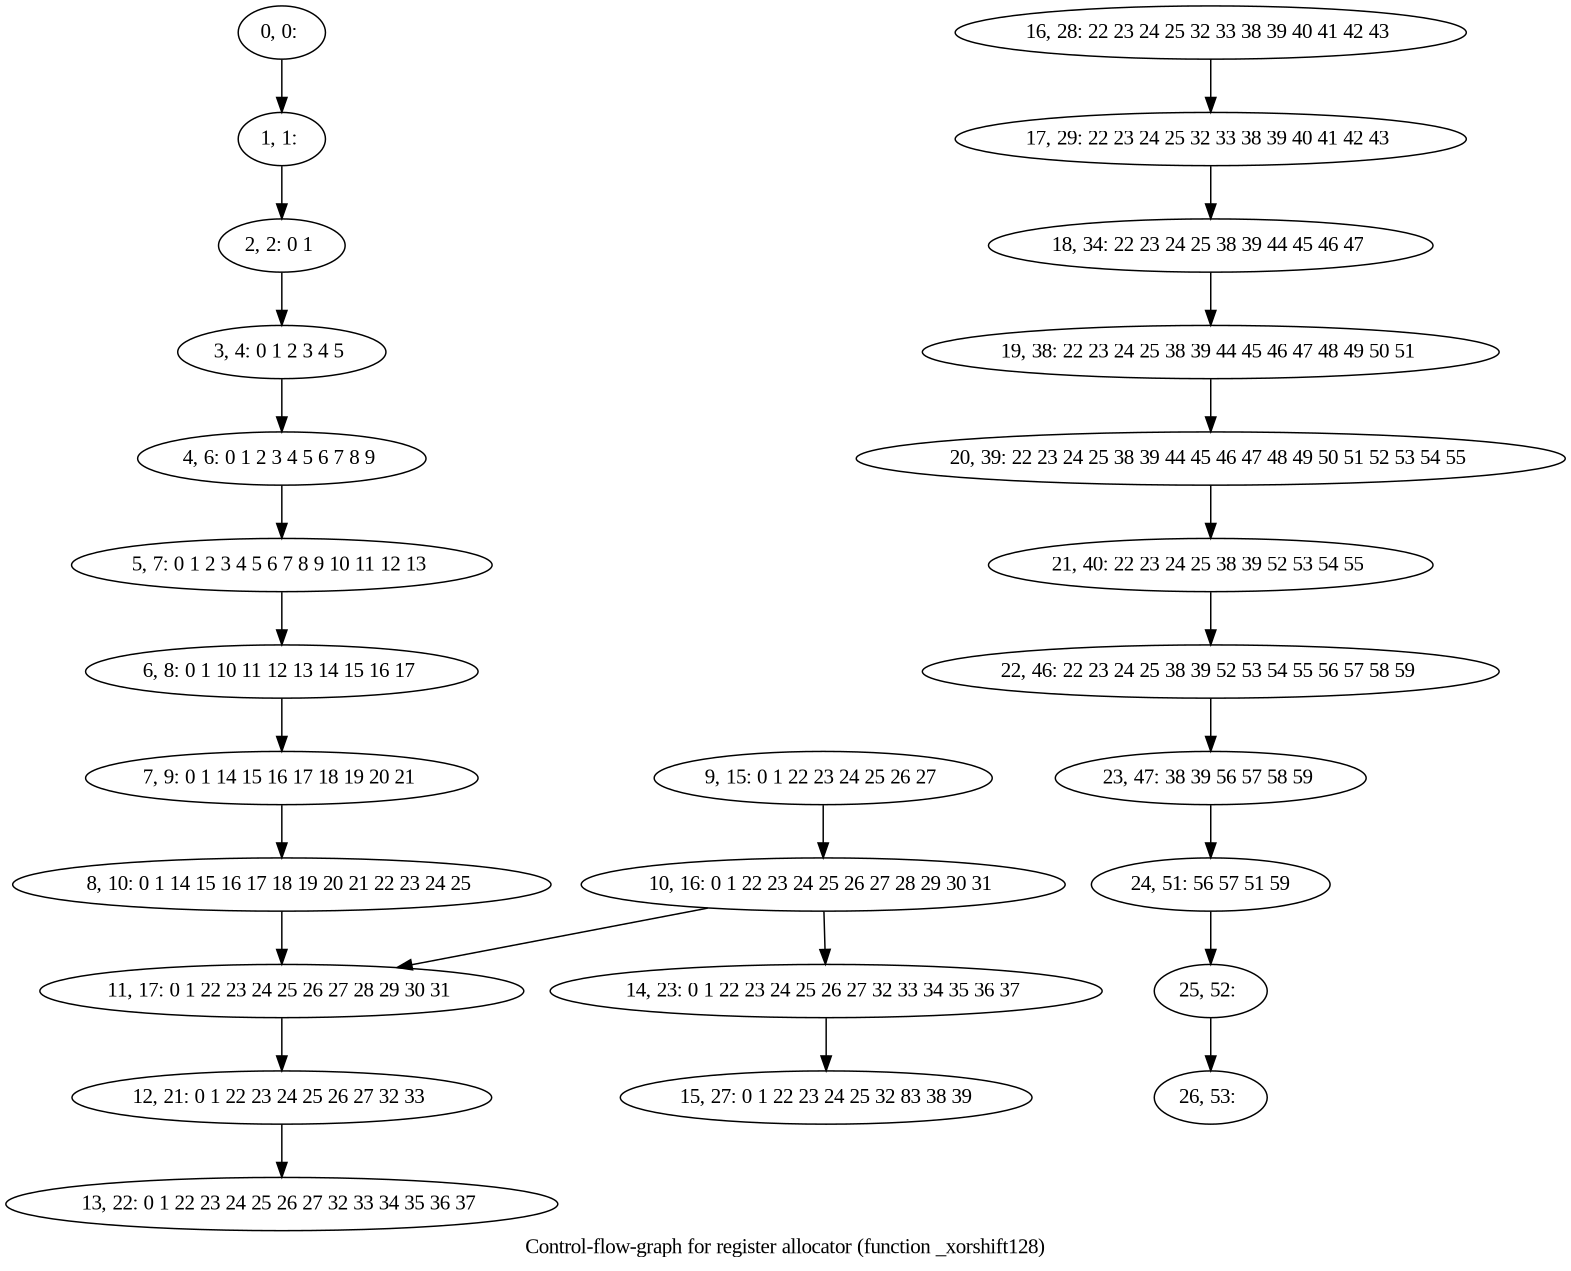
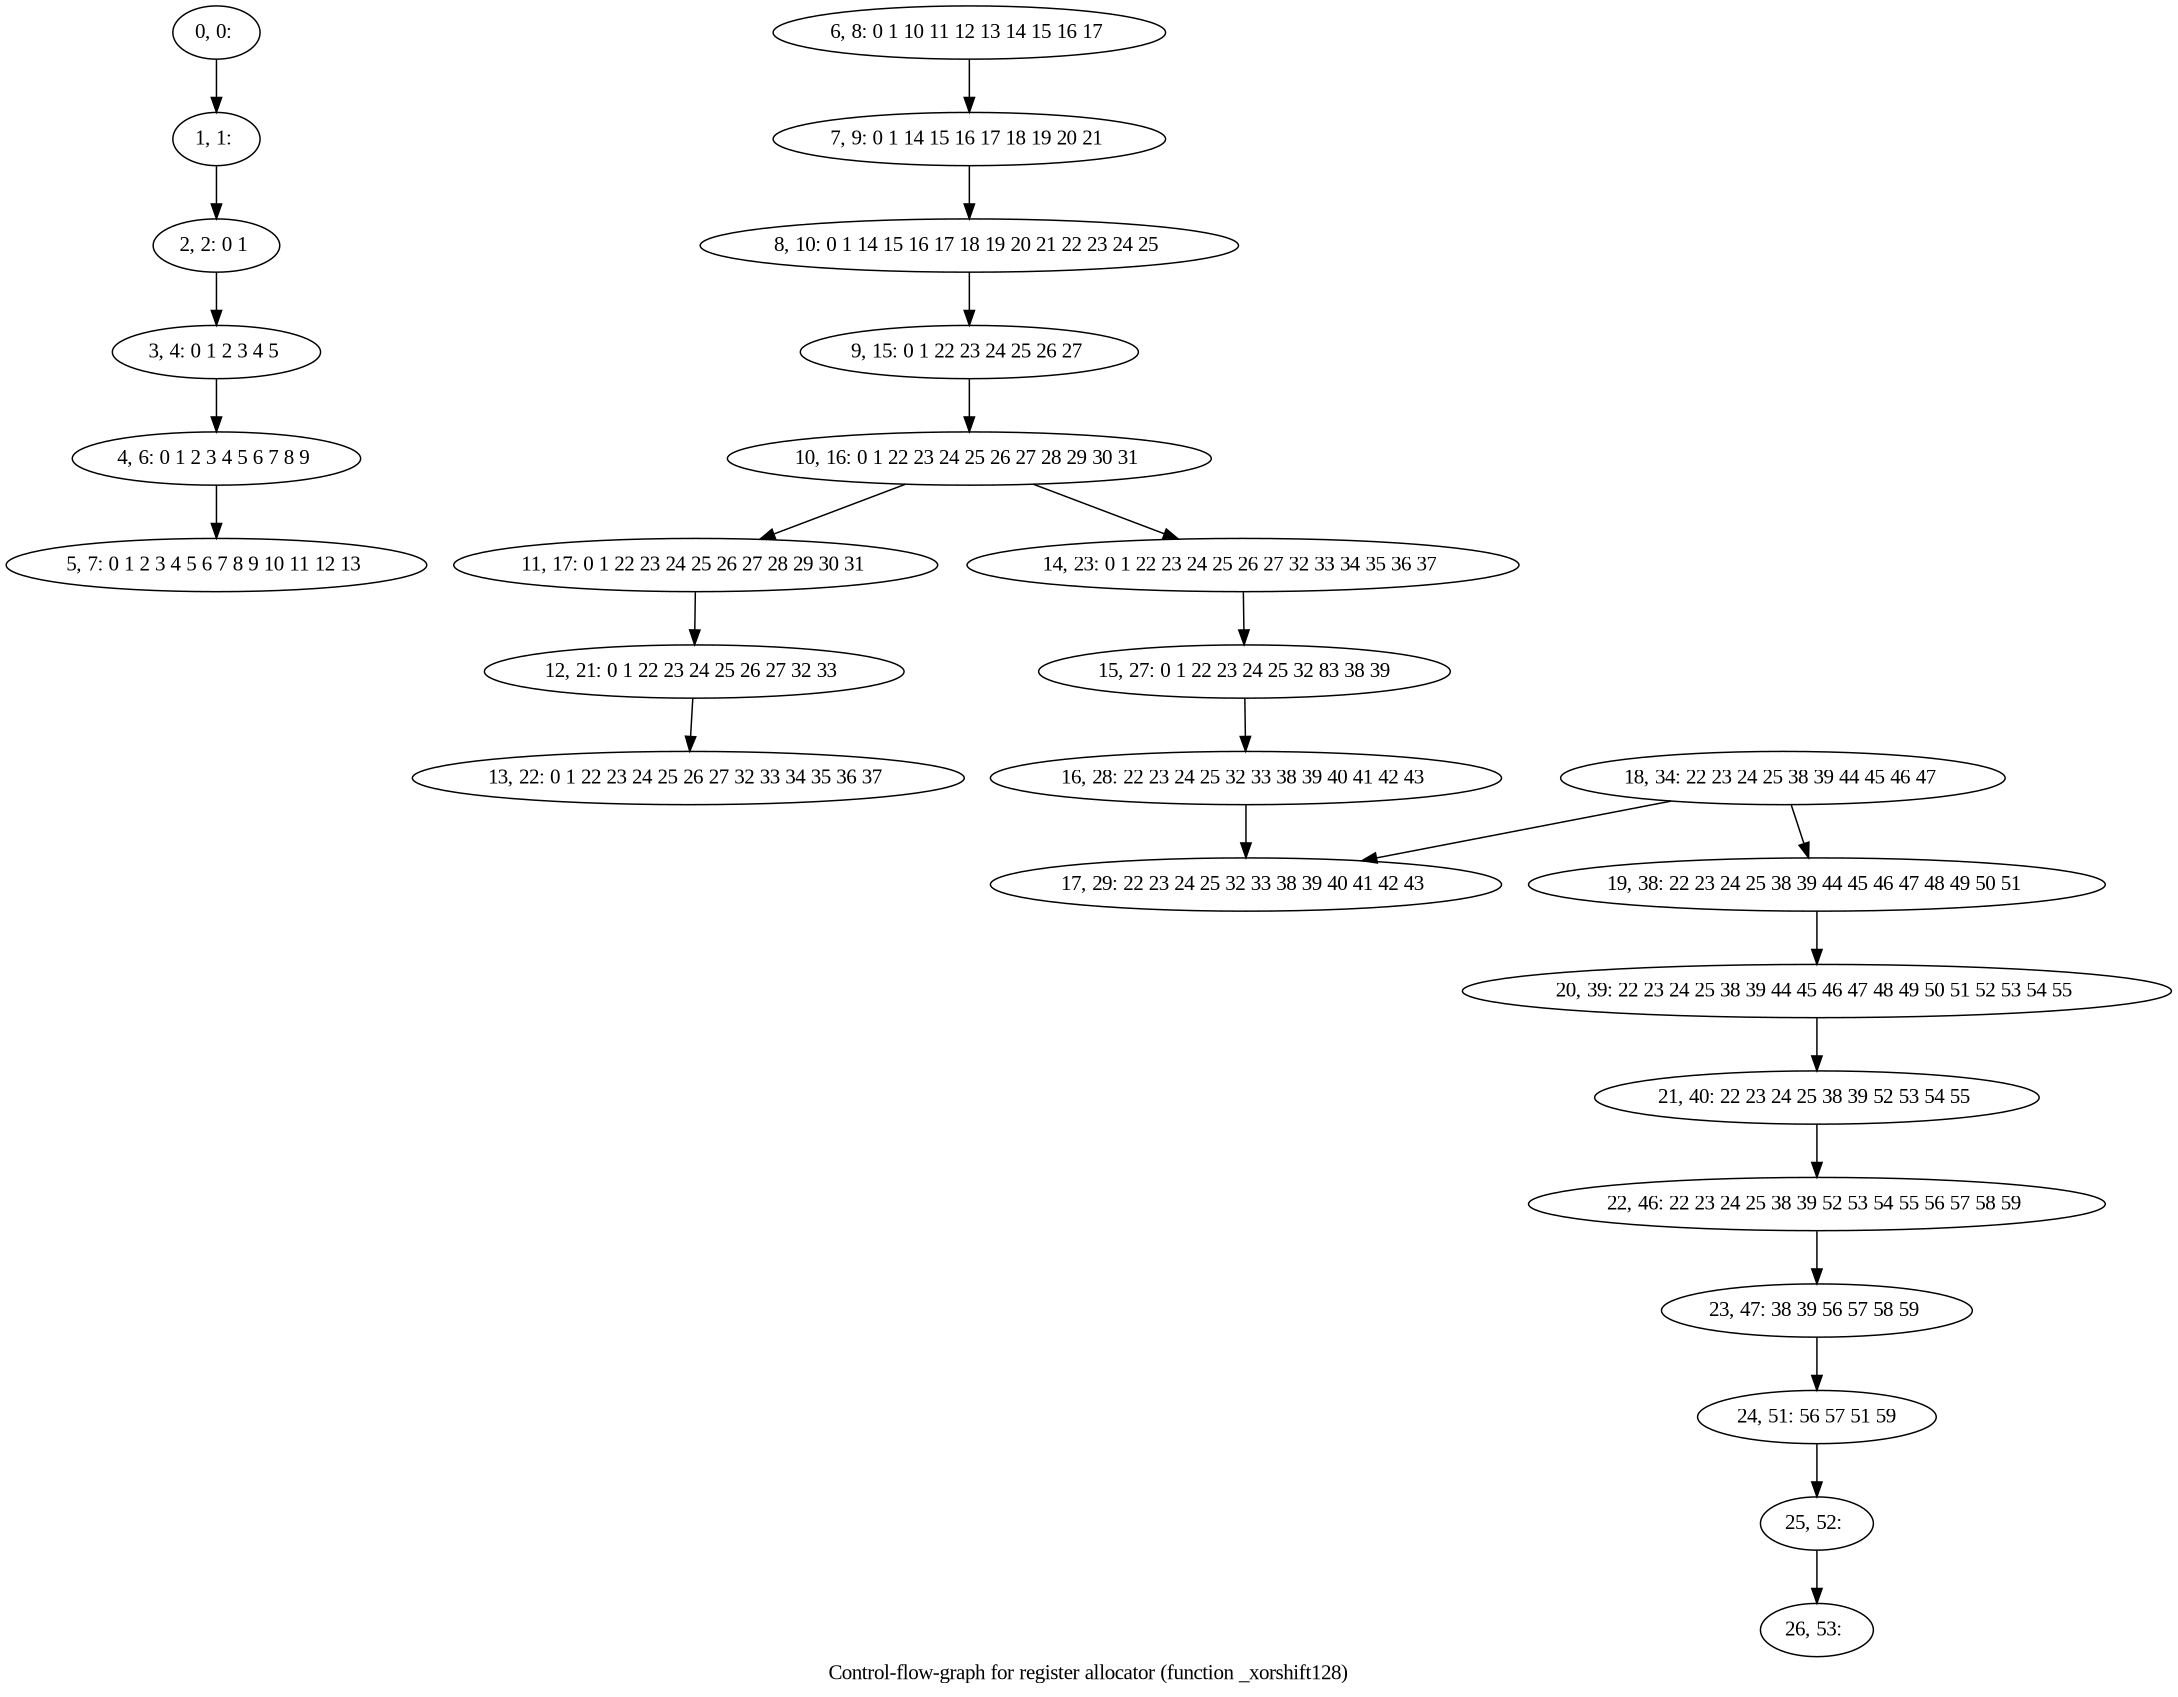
edge "17, 29: 22 23 24 25 32 33 38 39 40 41 42 43" -> "18, 34: 22 23 24 25 38 39 44 45 46 47": reversed
edge "5, 7: 0 1 2 3 4 5 6 7 8 9 10 11 12 13" -> "6, 8: 0 1 10 11 12 13 14 15 16 17": removed
edge "15, 27: 0 1 22 23 24 25 32 83 38 39" -> "16, 28: 22 23 24 25 32 33 38 39 40 41 42 43": added
edge "8, 10: 0 1 14 15 16 17 18 19 20 21 22 23 24 25" -> "11, 17: 0 1 22 23 24 25 26 27 28 29 30 31": now "8, 10: 0 1 14 15 16 17 18 19 20 21 22 23 24 25" -> "9, 15: 0 1 22 23 24 25 26 27"
